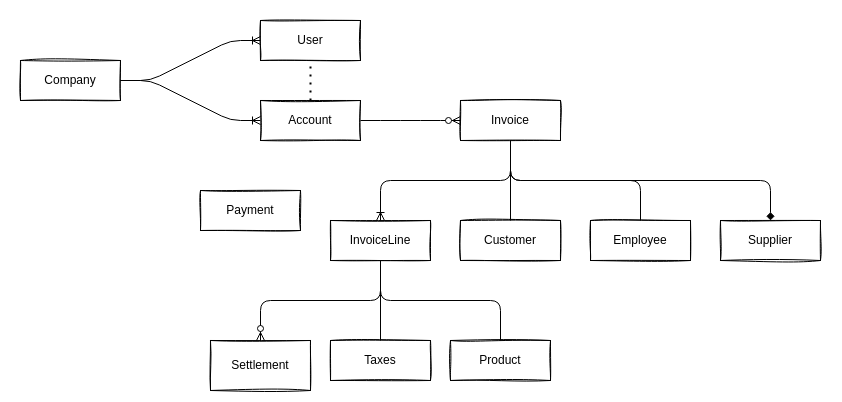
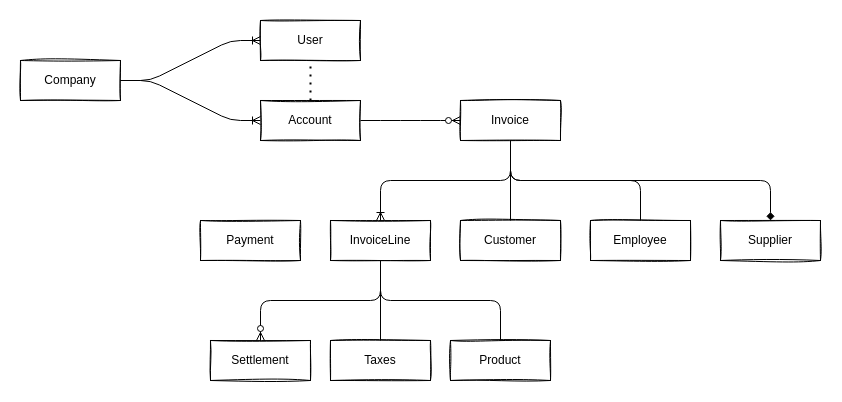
node "Payment": moved (251, 211) -> (251, 241)
node "Settlement": size 100x50 -> 100x40
